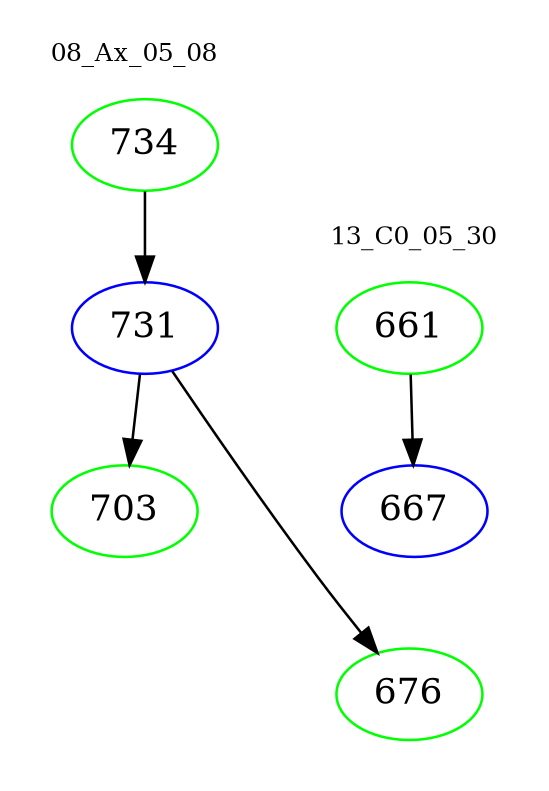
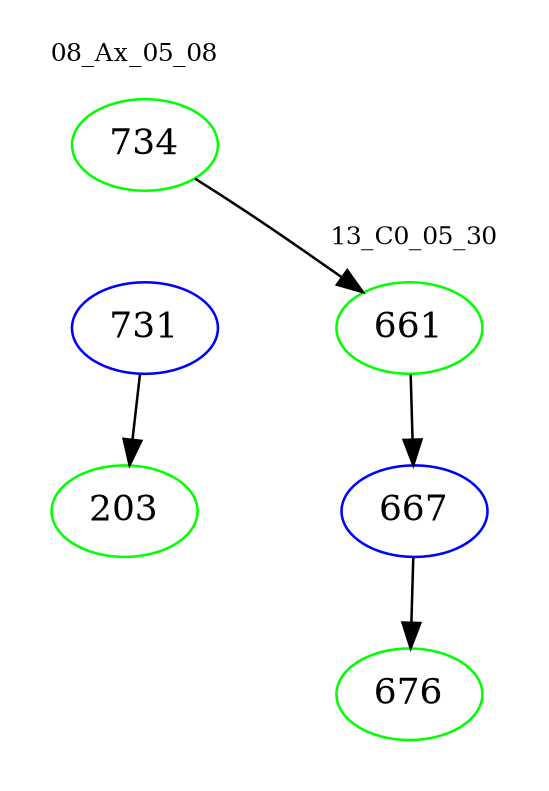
edge "734" -> "731": now "734" -> "661"
edge "731" -> "676": now "667" -> "676"
node "703": label "703" -> "203"
